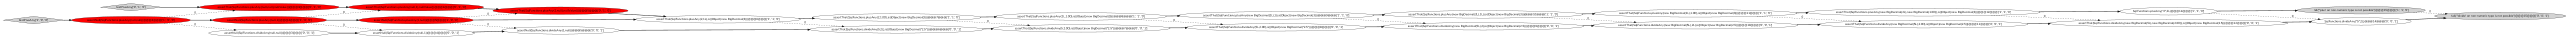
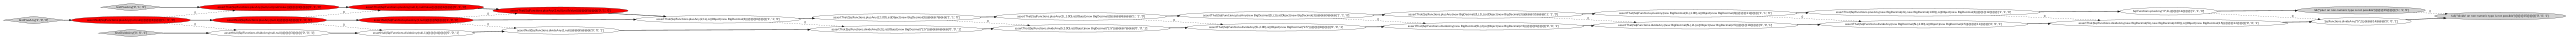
node "testDivideAny['0', '0', '1']": added
